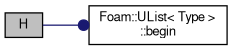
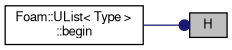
edge "H" -> "Foam::UList< Type > ::begin": reversed
